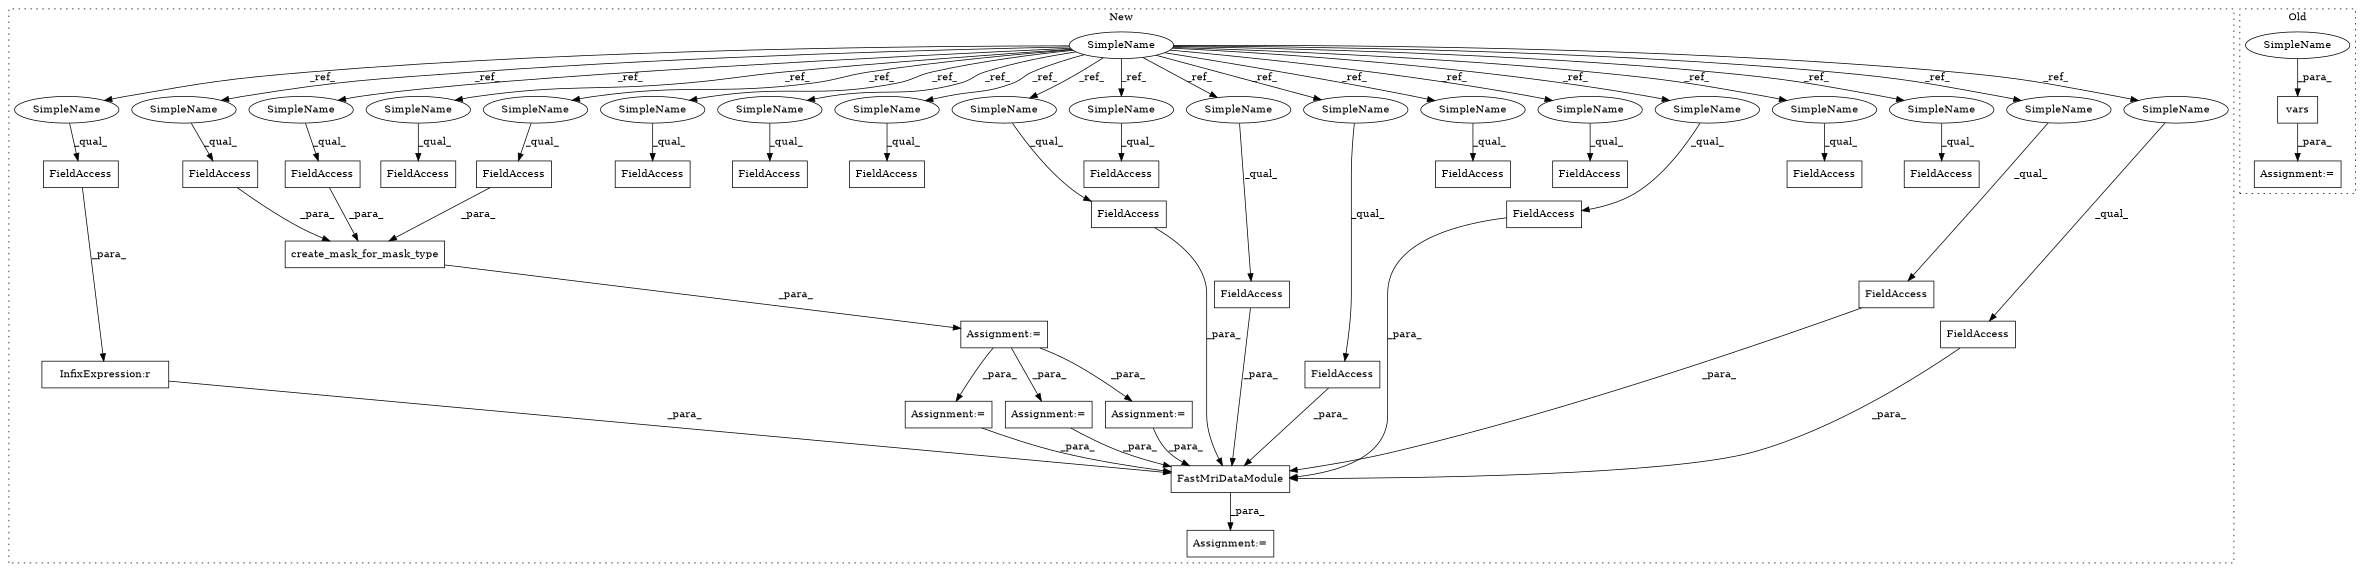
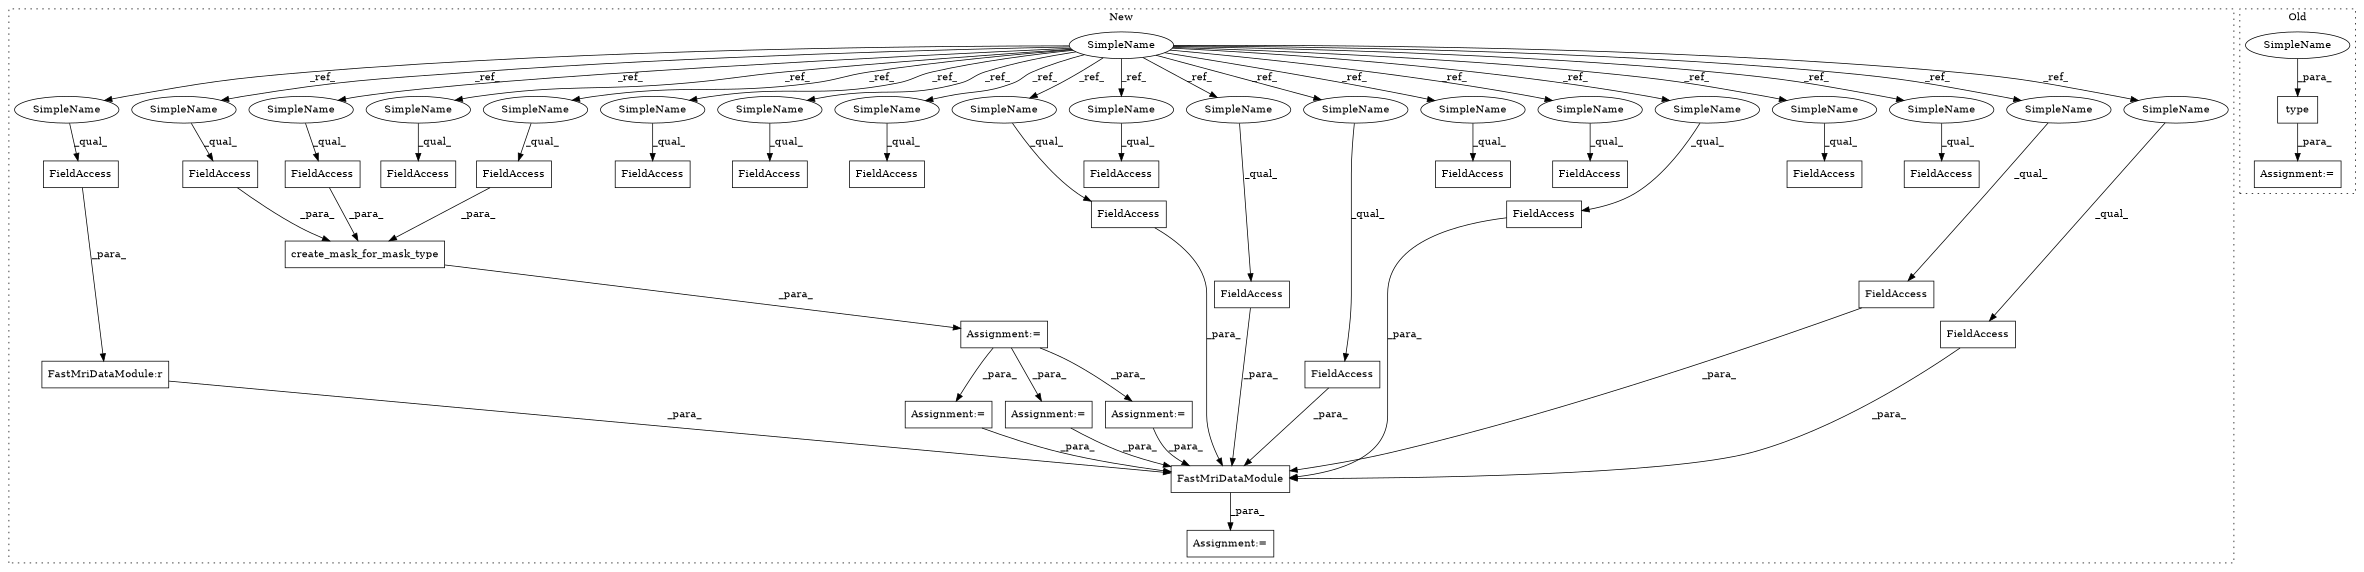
node "vars": label "vars" -> "type"
node "InfixExpression:r": label "InfixExpression:r" -> "FastMriDataModule:r"
